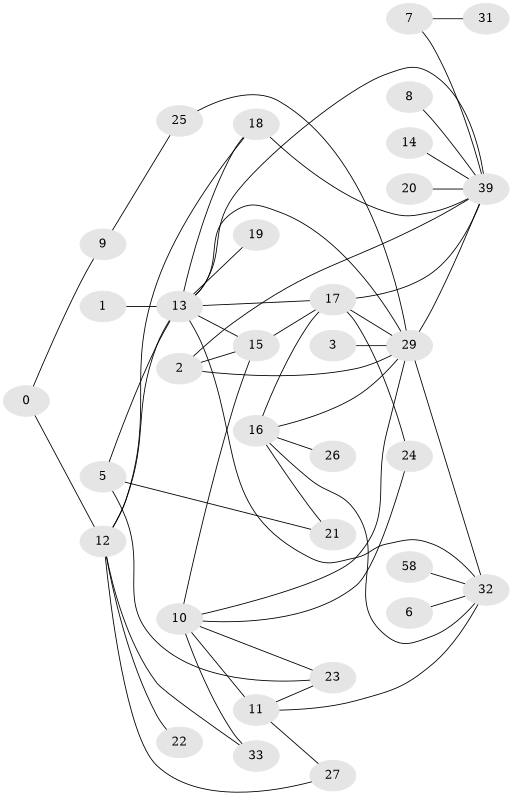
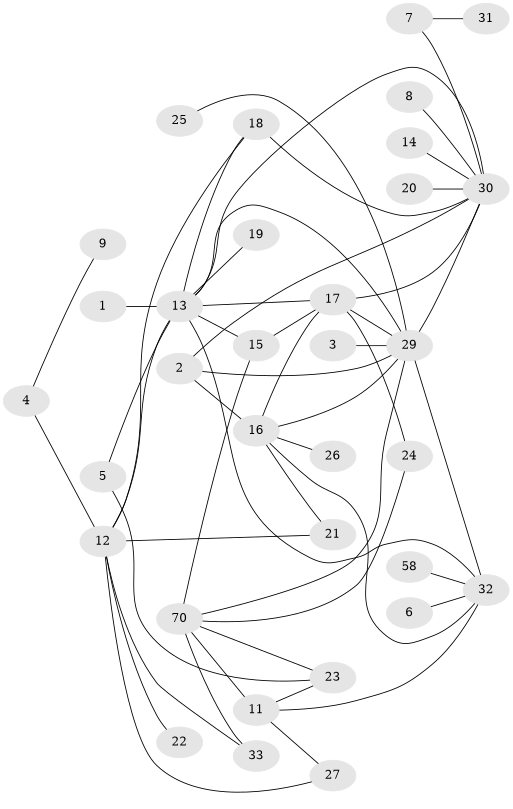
edge "25" -- "9": removed
node "39": label "39" -> "30"
edge "15" -- "2": now "16" -- "2"
node "0": label "0" -> "4"
edge "5" -- "21": now "12" -- "21"
node "10": label "10" -> "70"
